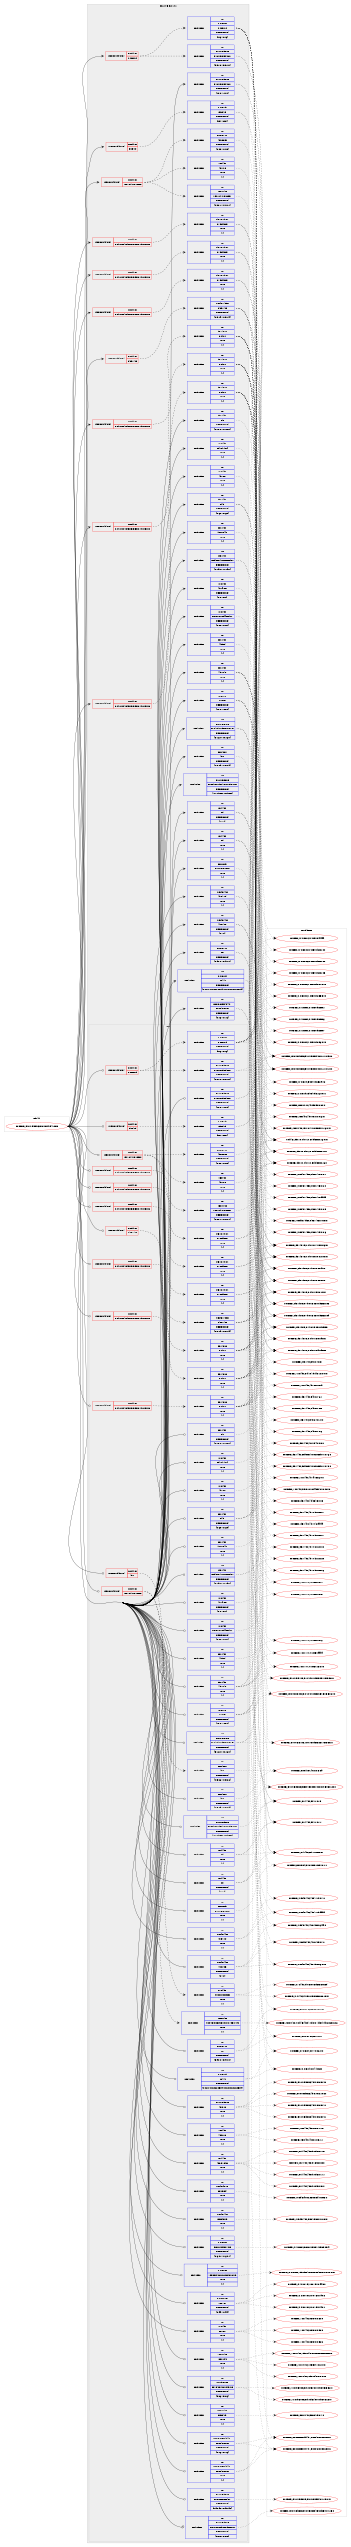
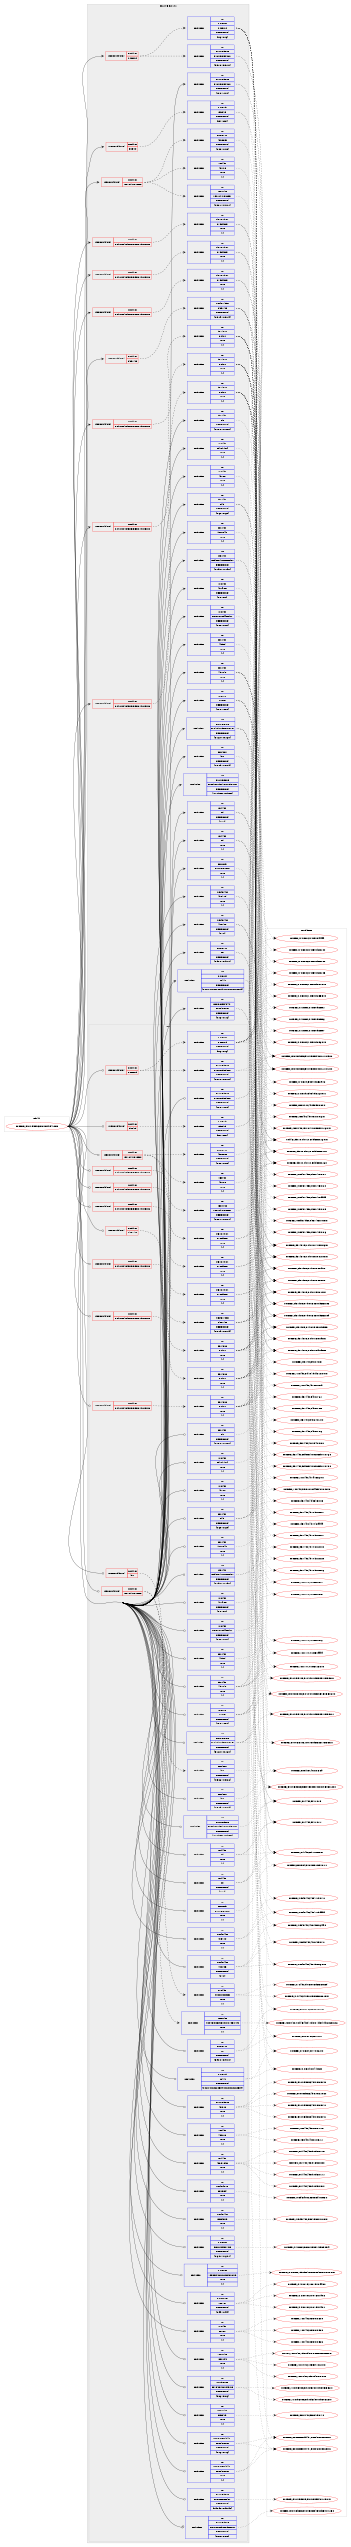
node "portage://gnome-extra/evolution-data-server-3.50.4": added
node "portage://x11-misc/xdg-utils-1.1.3_p20210805-r2": label "portage://x11-misc/xdg-utils-1.1.3_p20210805-r2" -> "power://x11-misc/xdg-utils-1.1.3_p20210805-r2"
